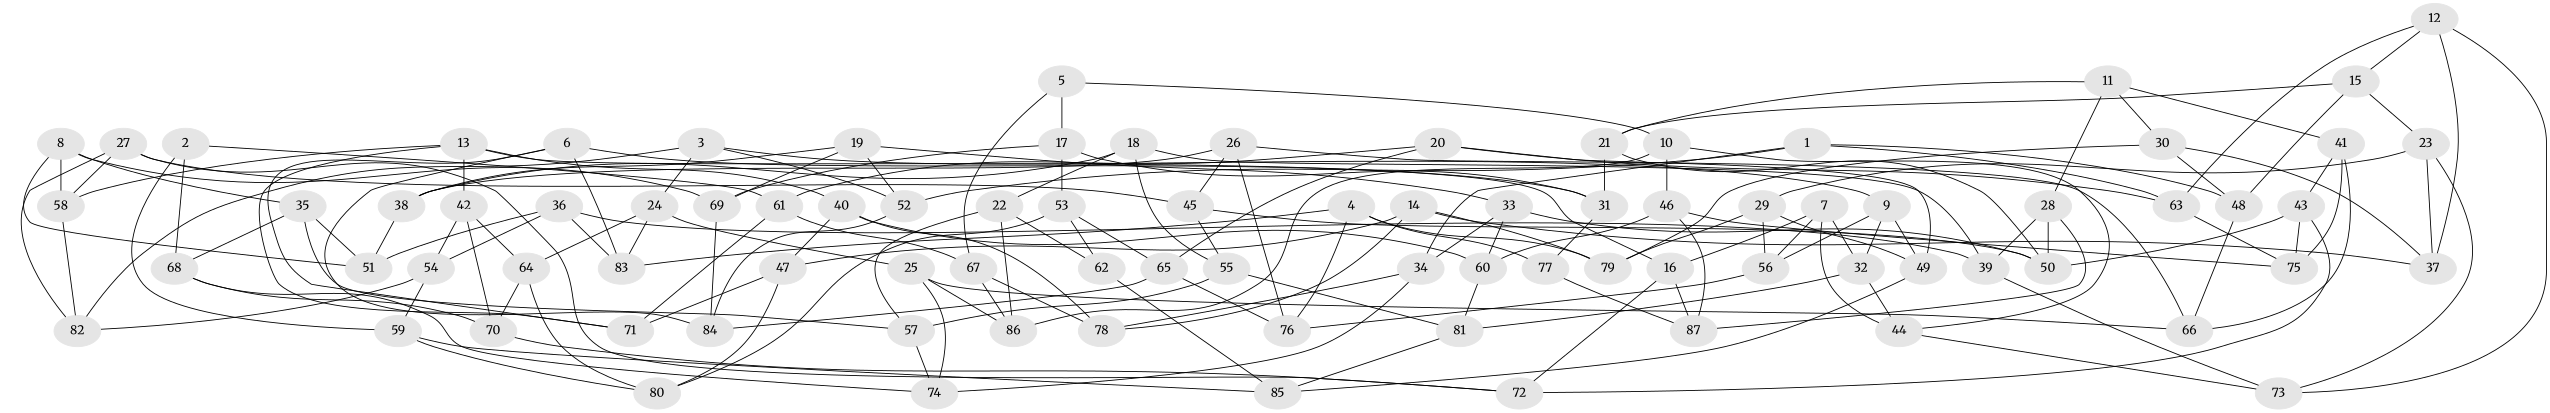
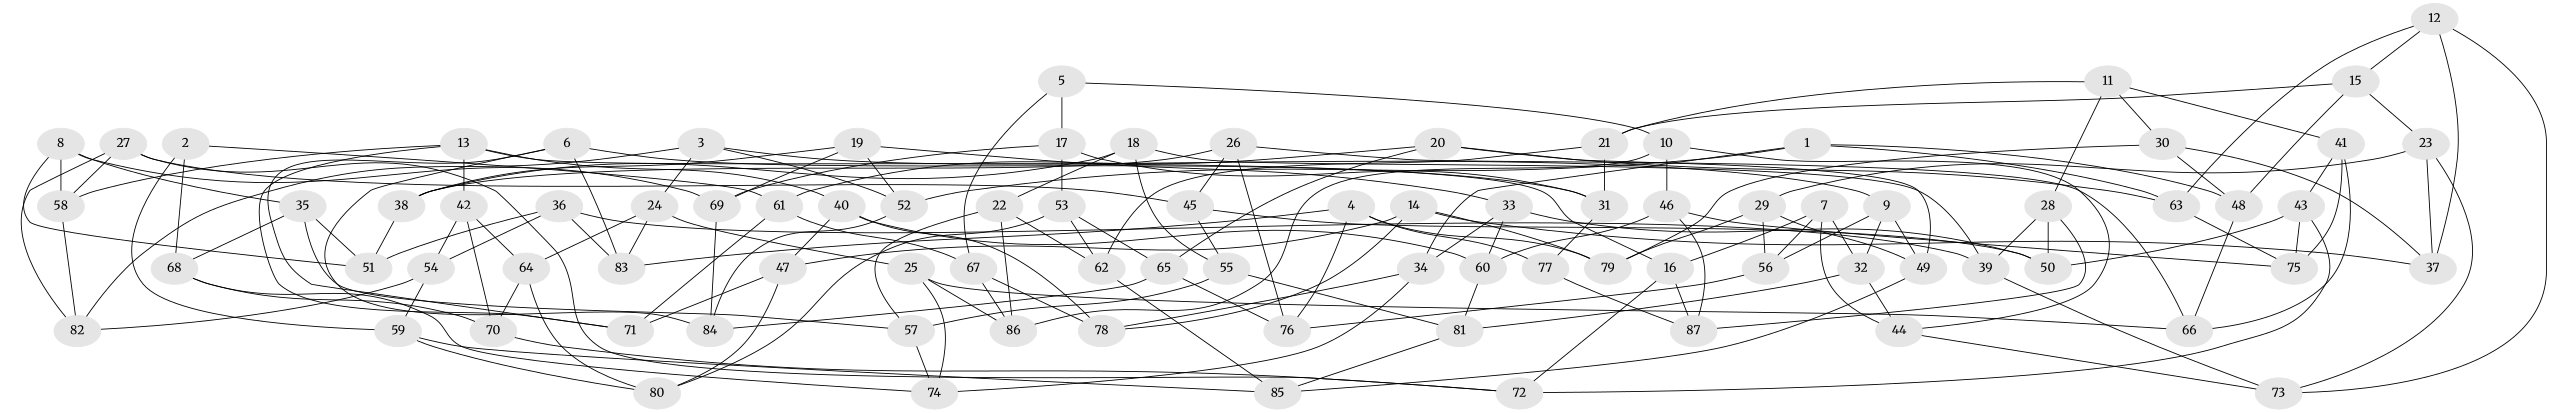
edge "21" -- "50": now "21" -- "62"
